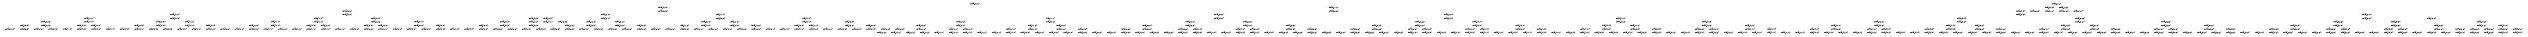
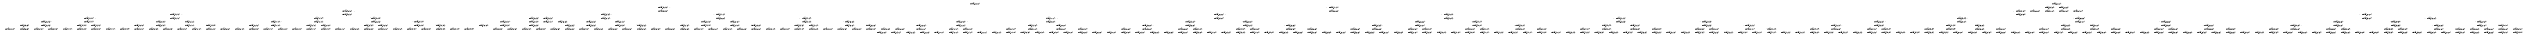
node "Node{data=[4301, 4301]}": removed
